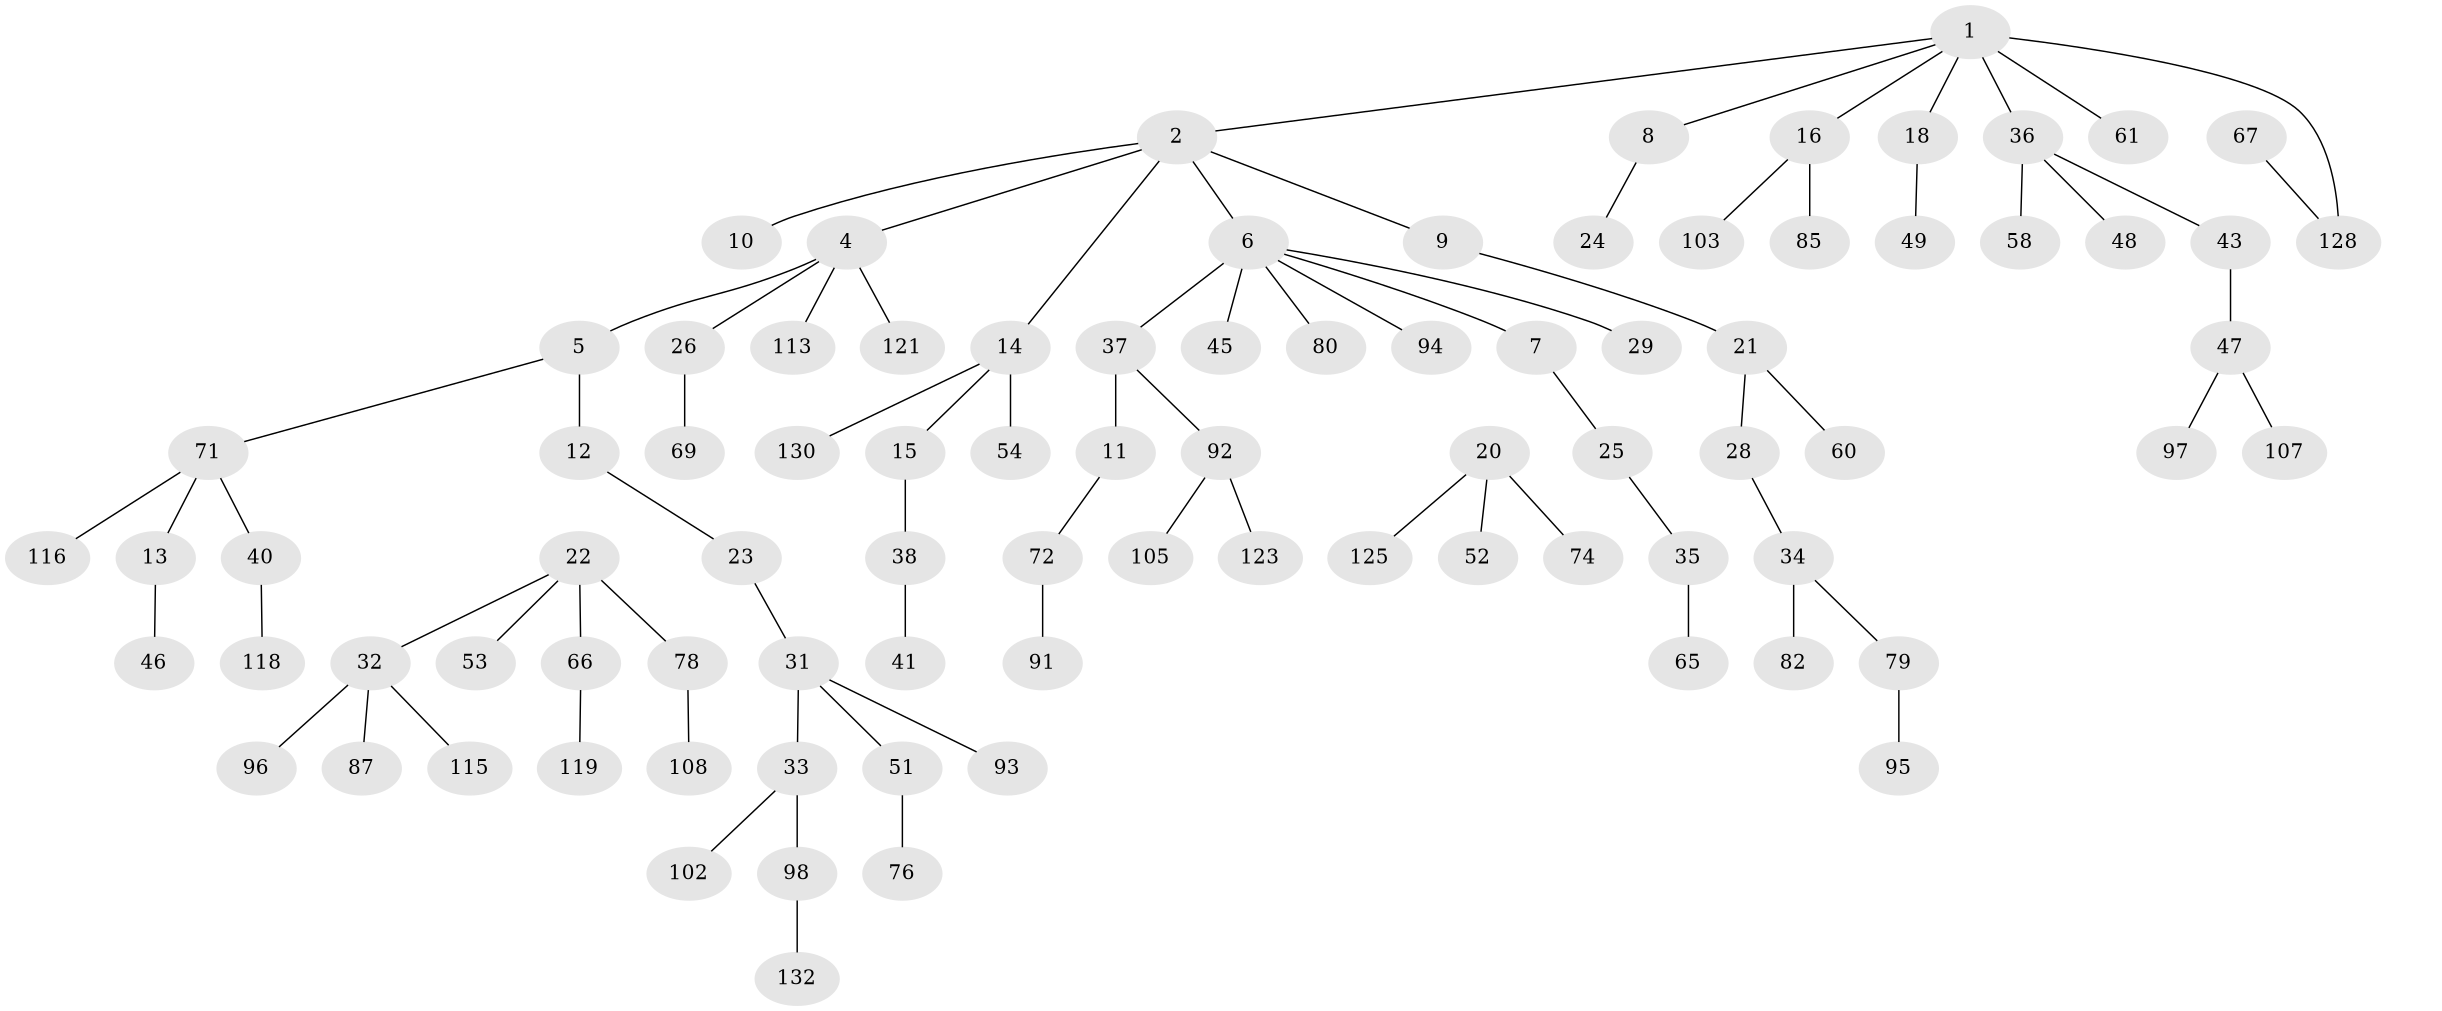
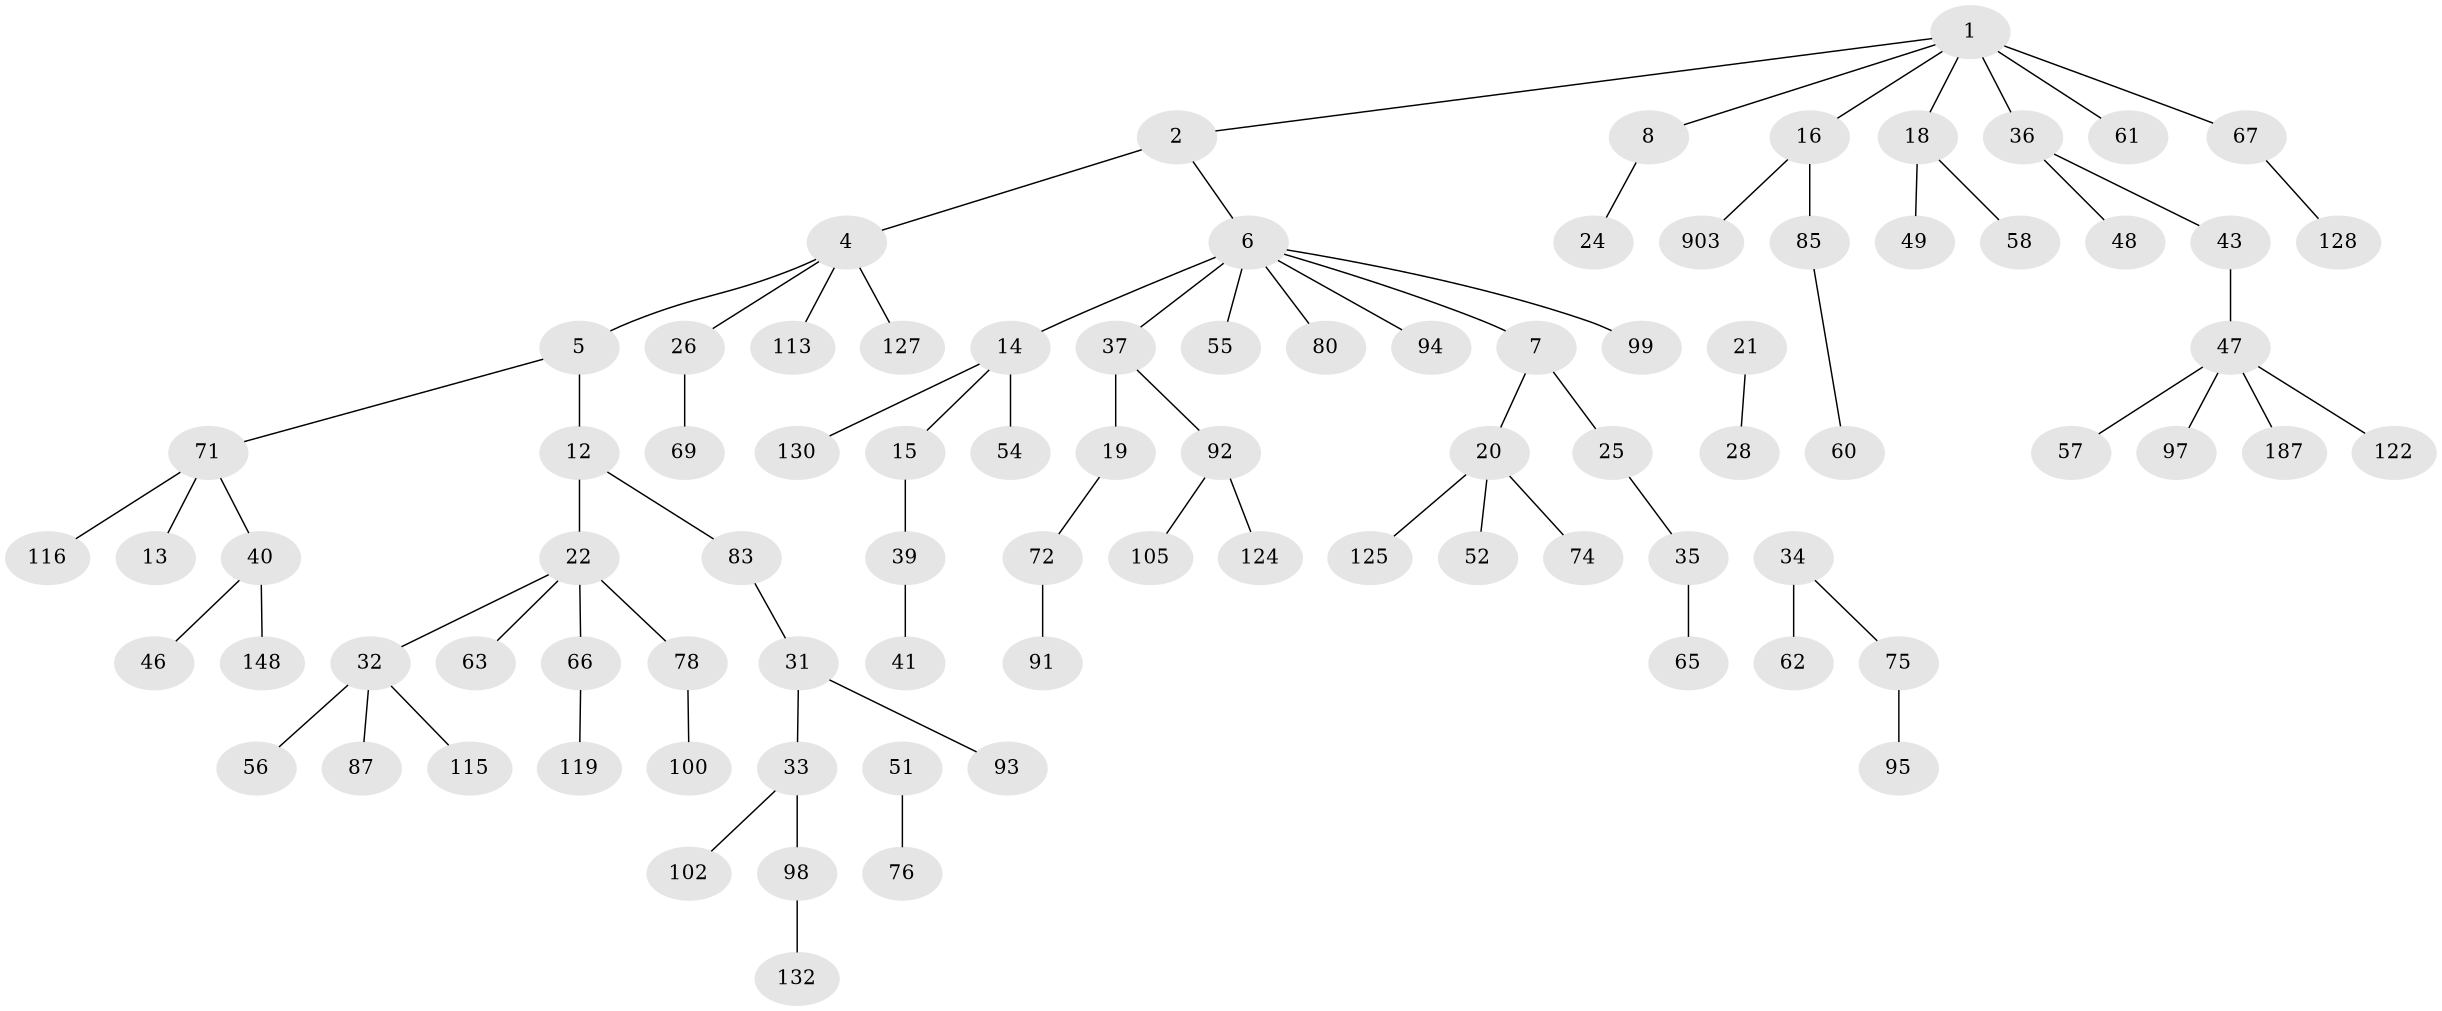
edge "1" -- "128": now "1" -- "67"
edge "36" -- "58": now "18" -- "58"
node "10": removed
edge "2" -- "14": now "6" -- "14"
node "9": removed
node "103": label "103" -> "903"
node "121": label "121" -> "127"
node "45": label "45" -> "55"
node "29": label "29" -> "99"
edge "7" -- "20": added
edge "21" -- "60": now "85" -- "60"
node "11": label "11" -> "19"
node "57": added
node "107": label "107" -> "187"
node "122": added
edge "12" -- "22": added
edge "28" -- "34": removed
node "23": label "23" -> "83"
node "38": label "38" -> "39"
node "123": label "123" -> "124"
edge "13" -- "46": now "40" -- "46"
node "118": label "118" -> "148"
node "53": label "53" -> "63"
node "82": label "82" -> "62"
node "79": label "79" -> "75"
edge "31" -- "51": removed
node "96": label "96" -> "56"
node "108": label "108" -> "100"
